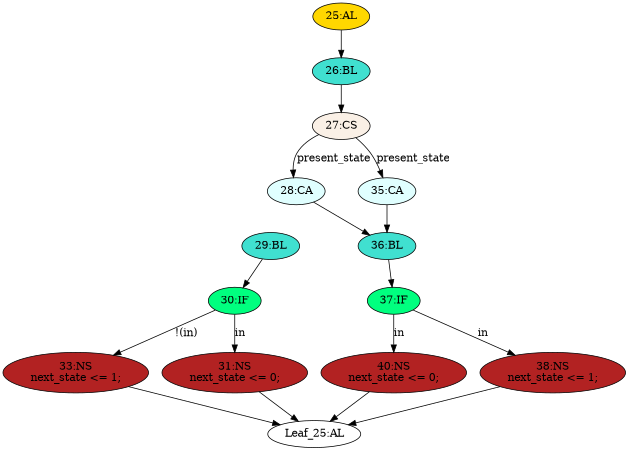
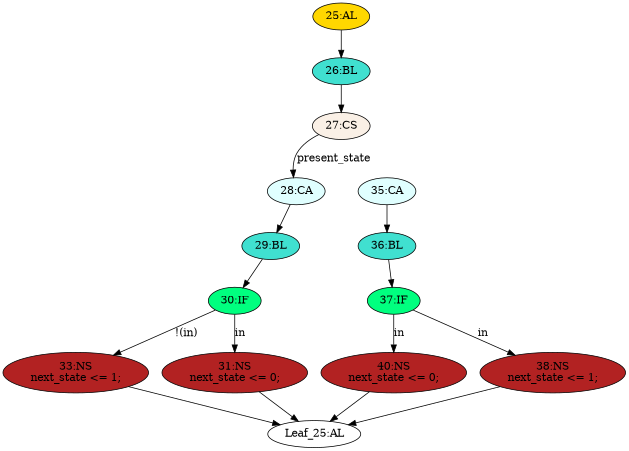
edge "27:CS" -> "35:CA": removed, label "present_state"
edge "28:CA" -> "36:BL": now "28:CA" -> "29:BL"
